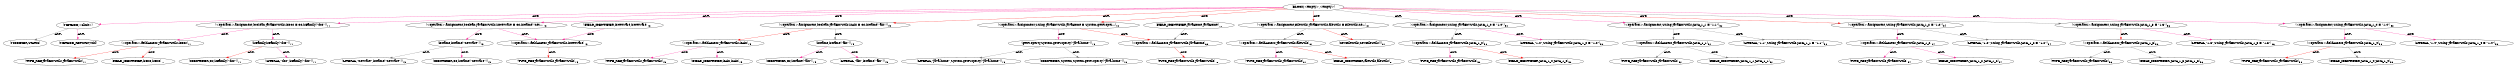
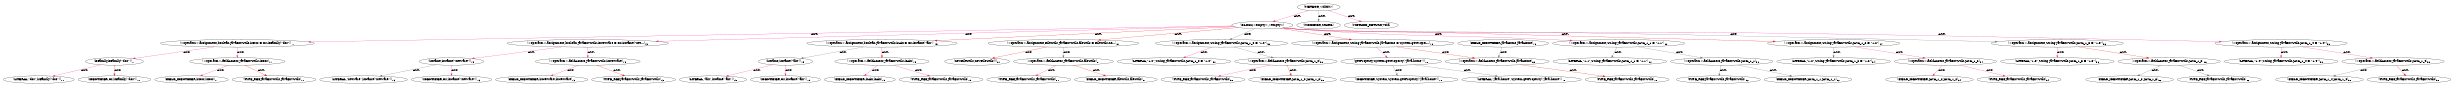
edge "(BLOCK,<empty>,<empty>)" -> "(METHOD,<clinit>)": reversed
edge "(FIELD_IDENTIFIER,isNetware,isNetware)" -> "(<operator>.fieldAccess,JavaEnvUtils.isNetware)": reversed
edge "(<operator>.fieldAccess,JavaEnvUtils.isDos)" -> "(FIELD_IDENTIFIER,isDos,isDos)": color red -> deeppink
